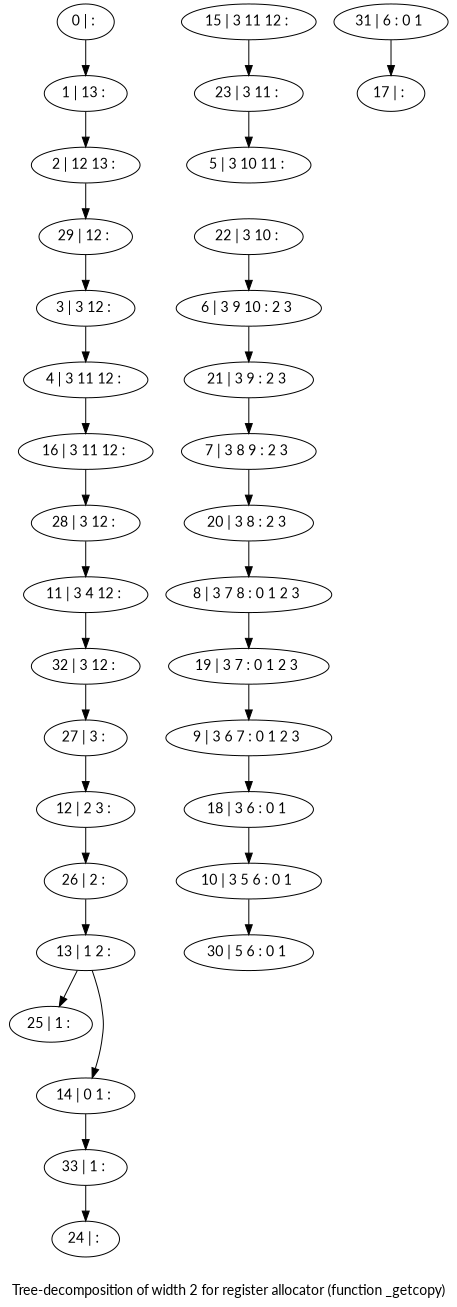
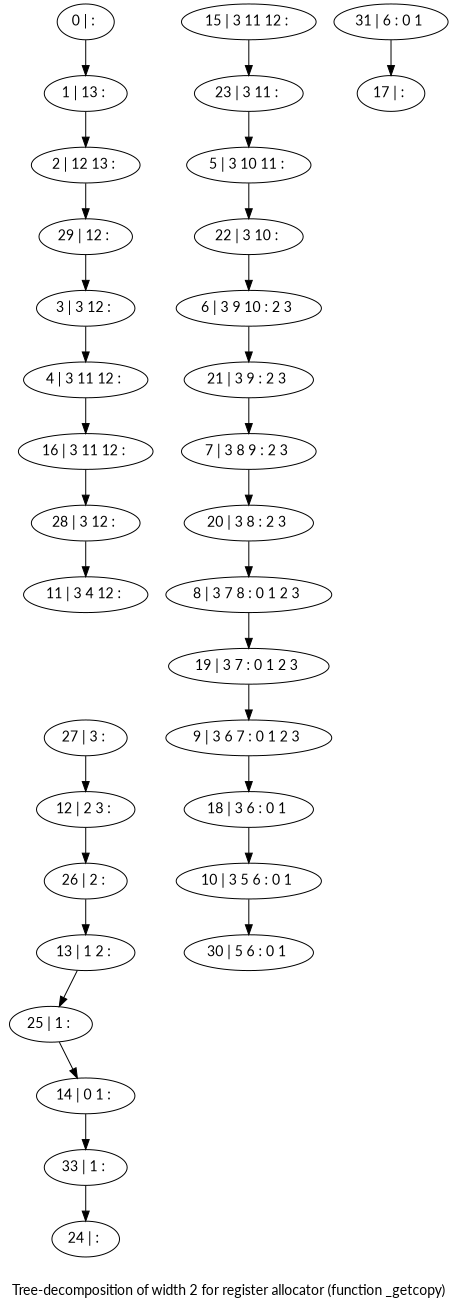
edge "5 | 3 10 11 :" -> "22 | 3 10 :": added
node "32 | 3 12 :": removed
edge "13 | 1 2 :" -> "14 | 0 1 :": now "25 | 1 :" -> "14 | 0 1 :"
